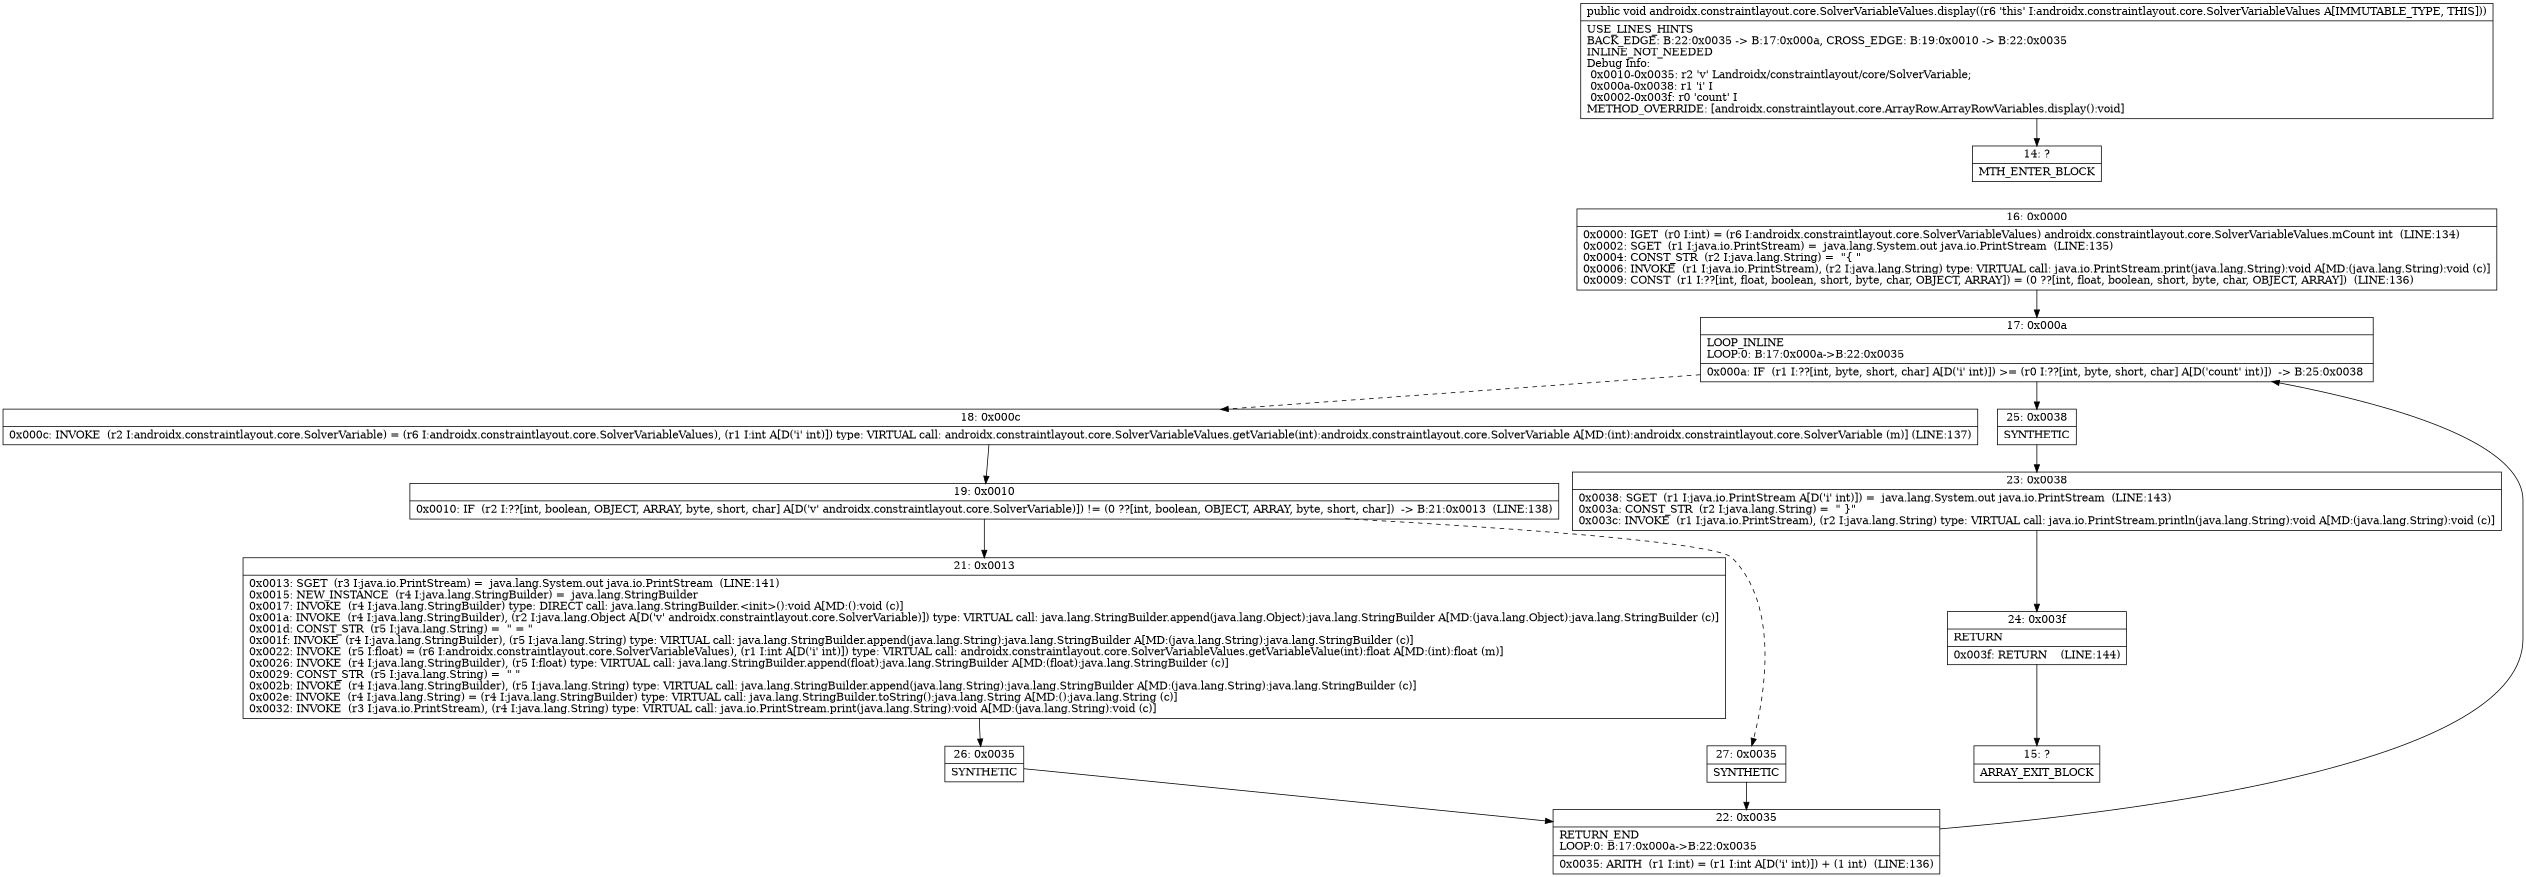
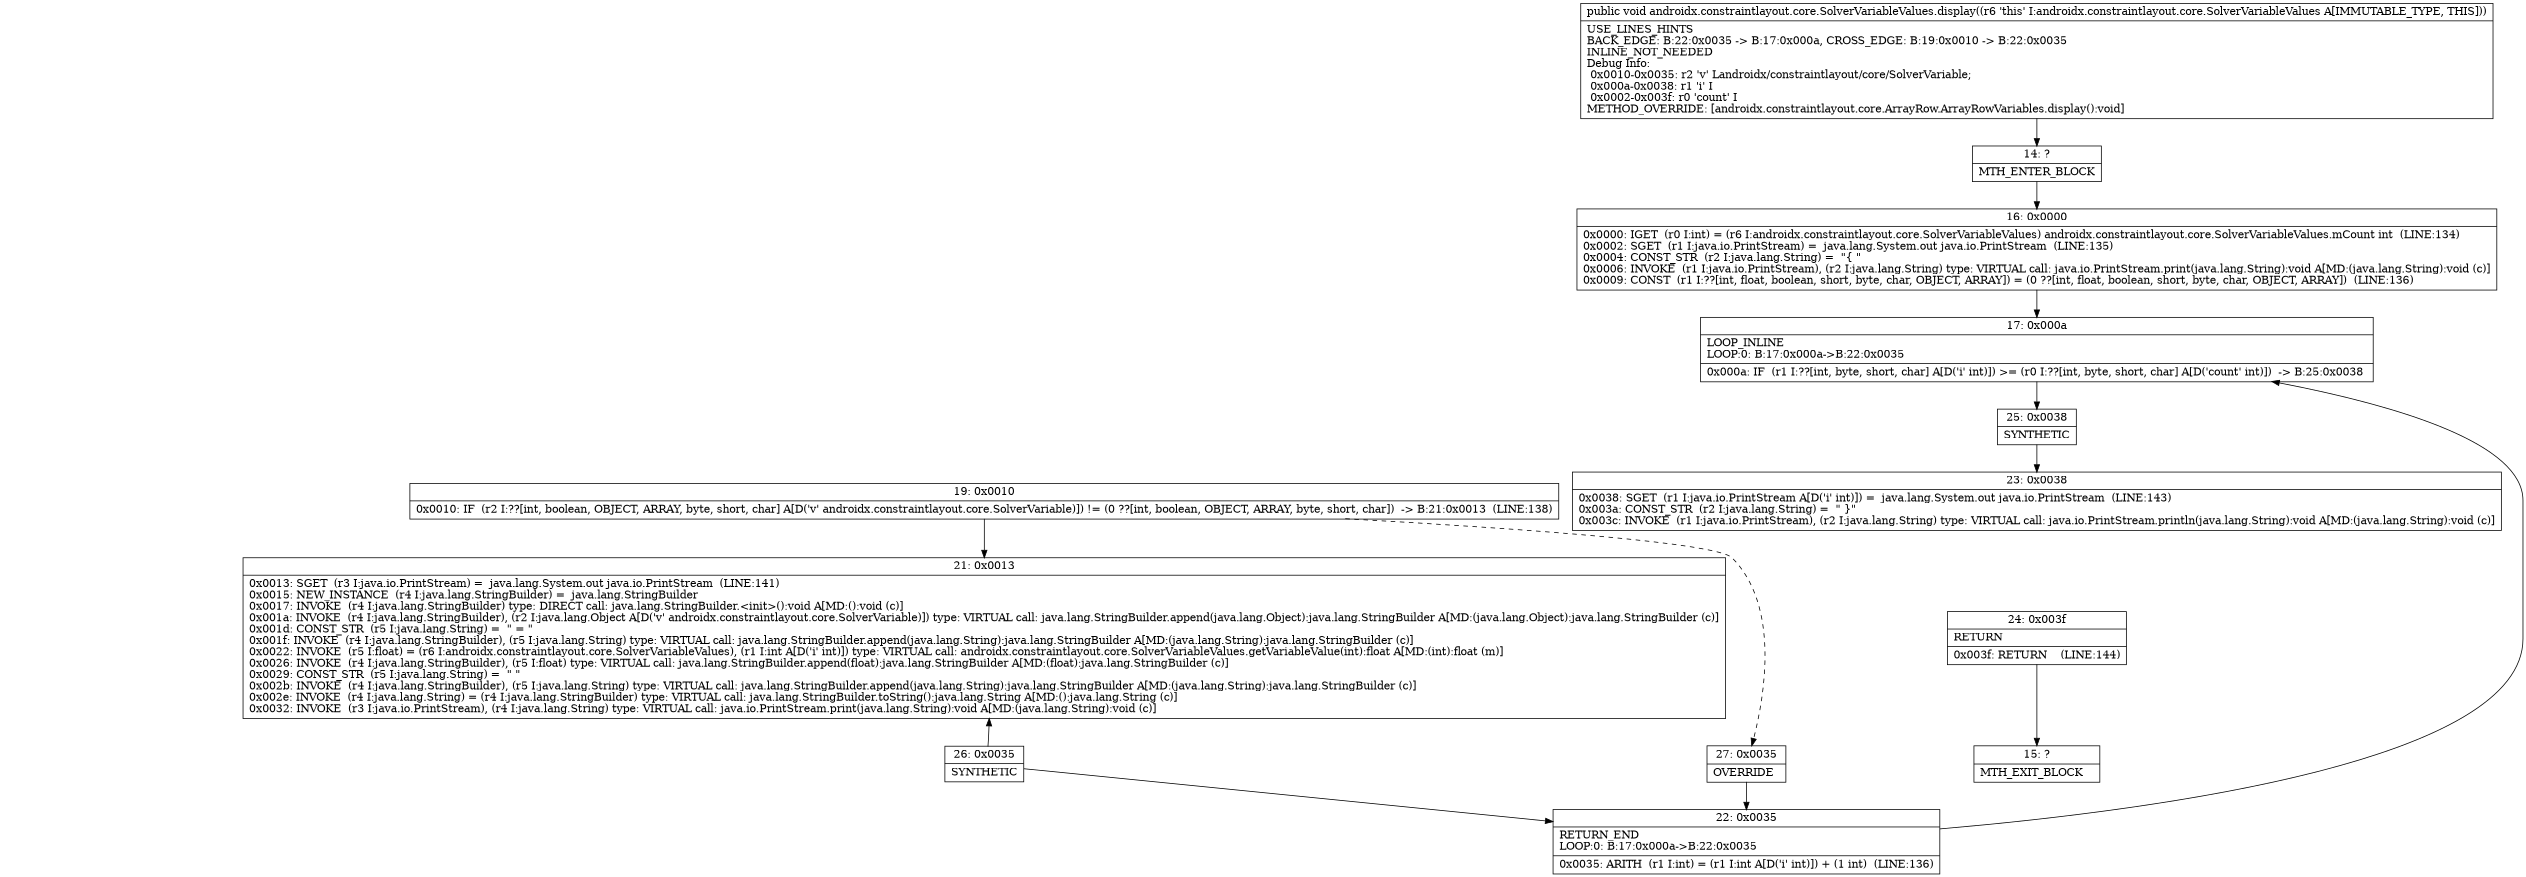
edge "14: ?" -> "16: 0x0000": added
node "18: 0x000c": removed
edge "23: 0x0038" -> "24: 0x003f": removed
edge "21: 0x0013" -> "26: 0x0035": reversed
node "27: 0x0035": text "SYNTHETIC" -> "OVERRIDE"
node "15: ?": text "ARRAY_EXIT_BLOCK" -> "MTH_EXIT_BLOCK"
